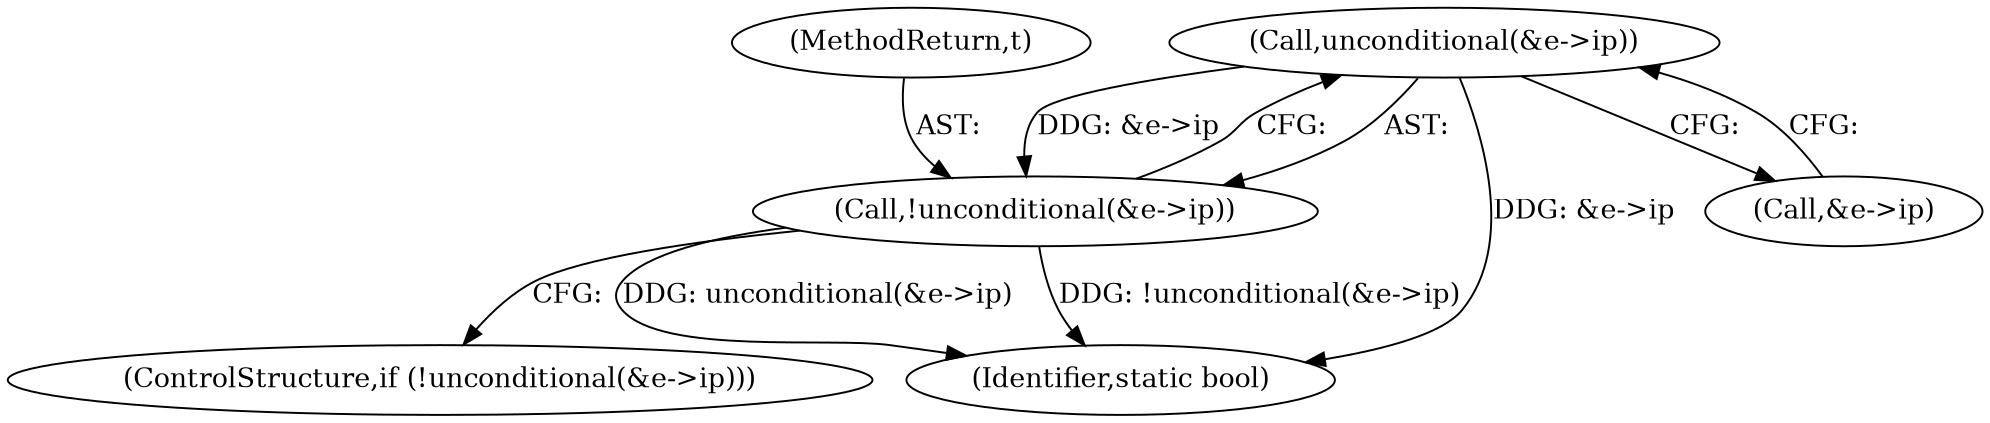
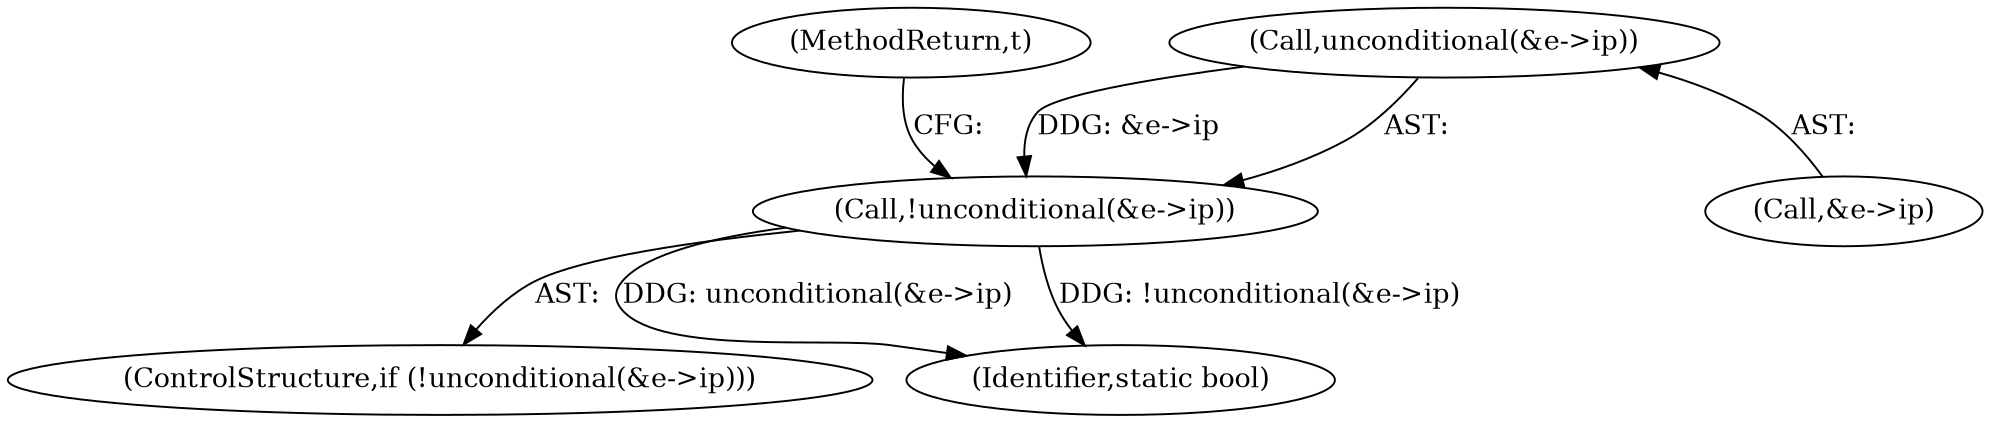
edge "(Call,unconditional(&e->ip))" -> "(Call,&e->ip)": removed, label "CFG:"
edge "(MethodReturn,t)" -> "(Call,!unconditional(&e->ip))": label "AST: " -> "CFG: "
edge "(Call,&e->ip)" -> "(Call,unconditional(&e->ip))": label "CFG: " -> "AST: "
edge "(Call,!unconditional(&e->ip))" -> "(Call,unconditional(&e->ip))": removed, label "CFG:"
edge "(Call,unconditional(&e->ip))" -> "(Identifier,static bool)": removed, label "DDG: &e->ip"
edge "(Call,!unconditional(&e->ip))" -> "(ControlStructure,if (!unconditional(&e->ip)))": label "CFG: " -> "AST: "
